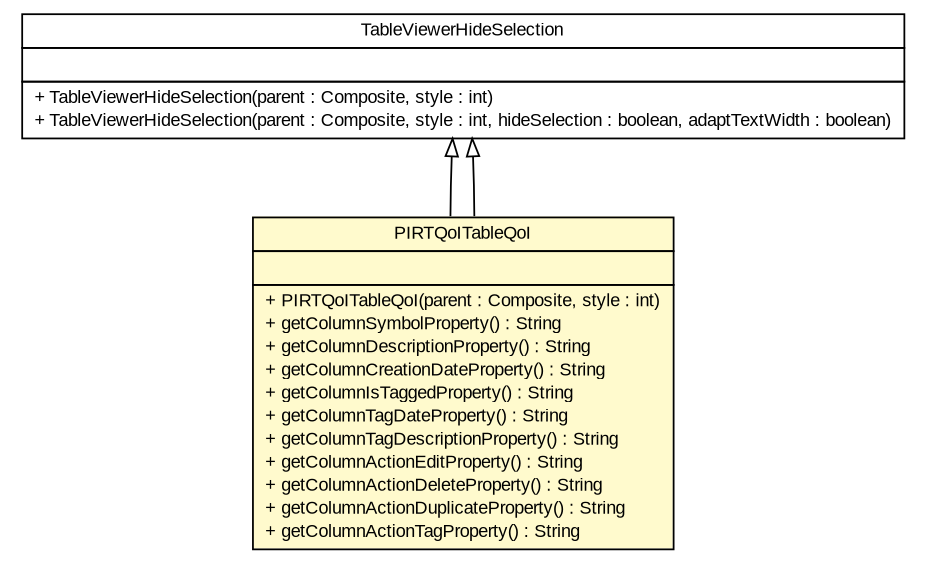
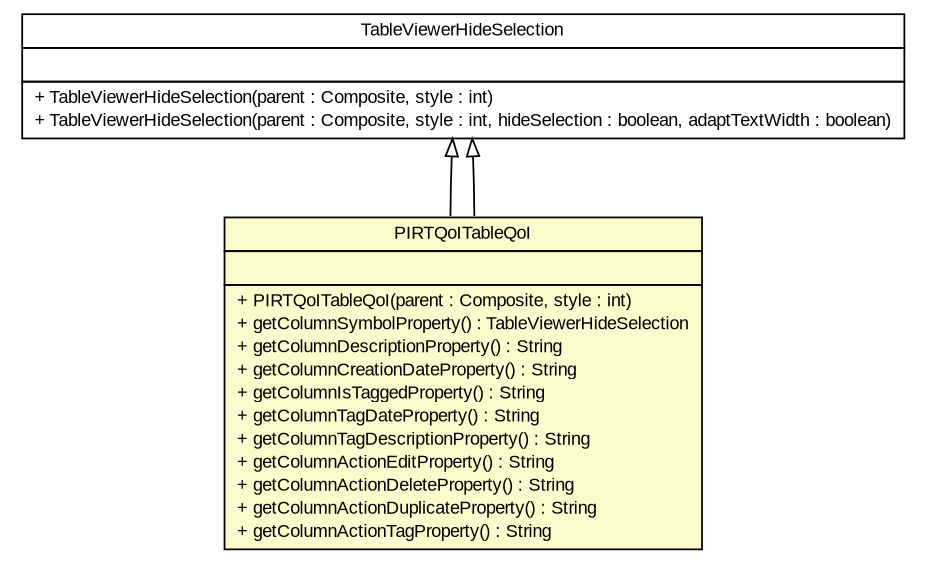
node "PIRTQoITableQoI": text "+ getColumnSymbolProperty() : String" -> "+ getColumnSymbolProperty() : TableViewerHideSelection"
